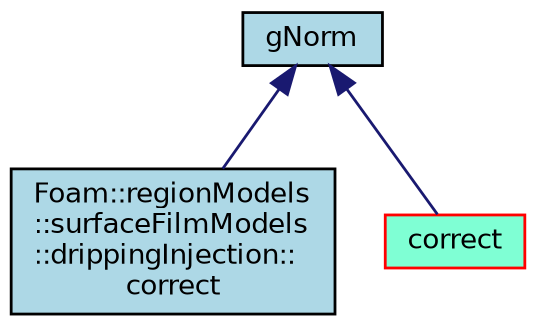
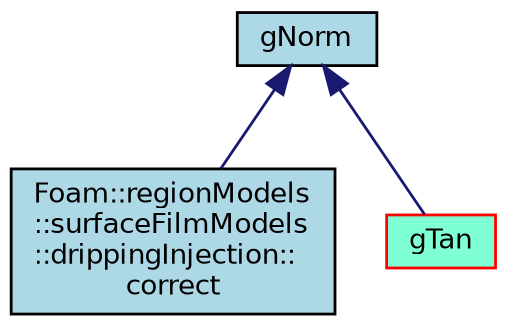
node "correct": label "correct" -> "gTan"
